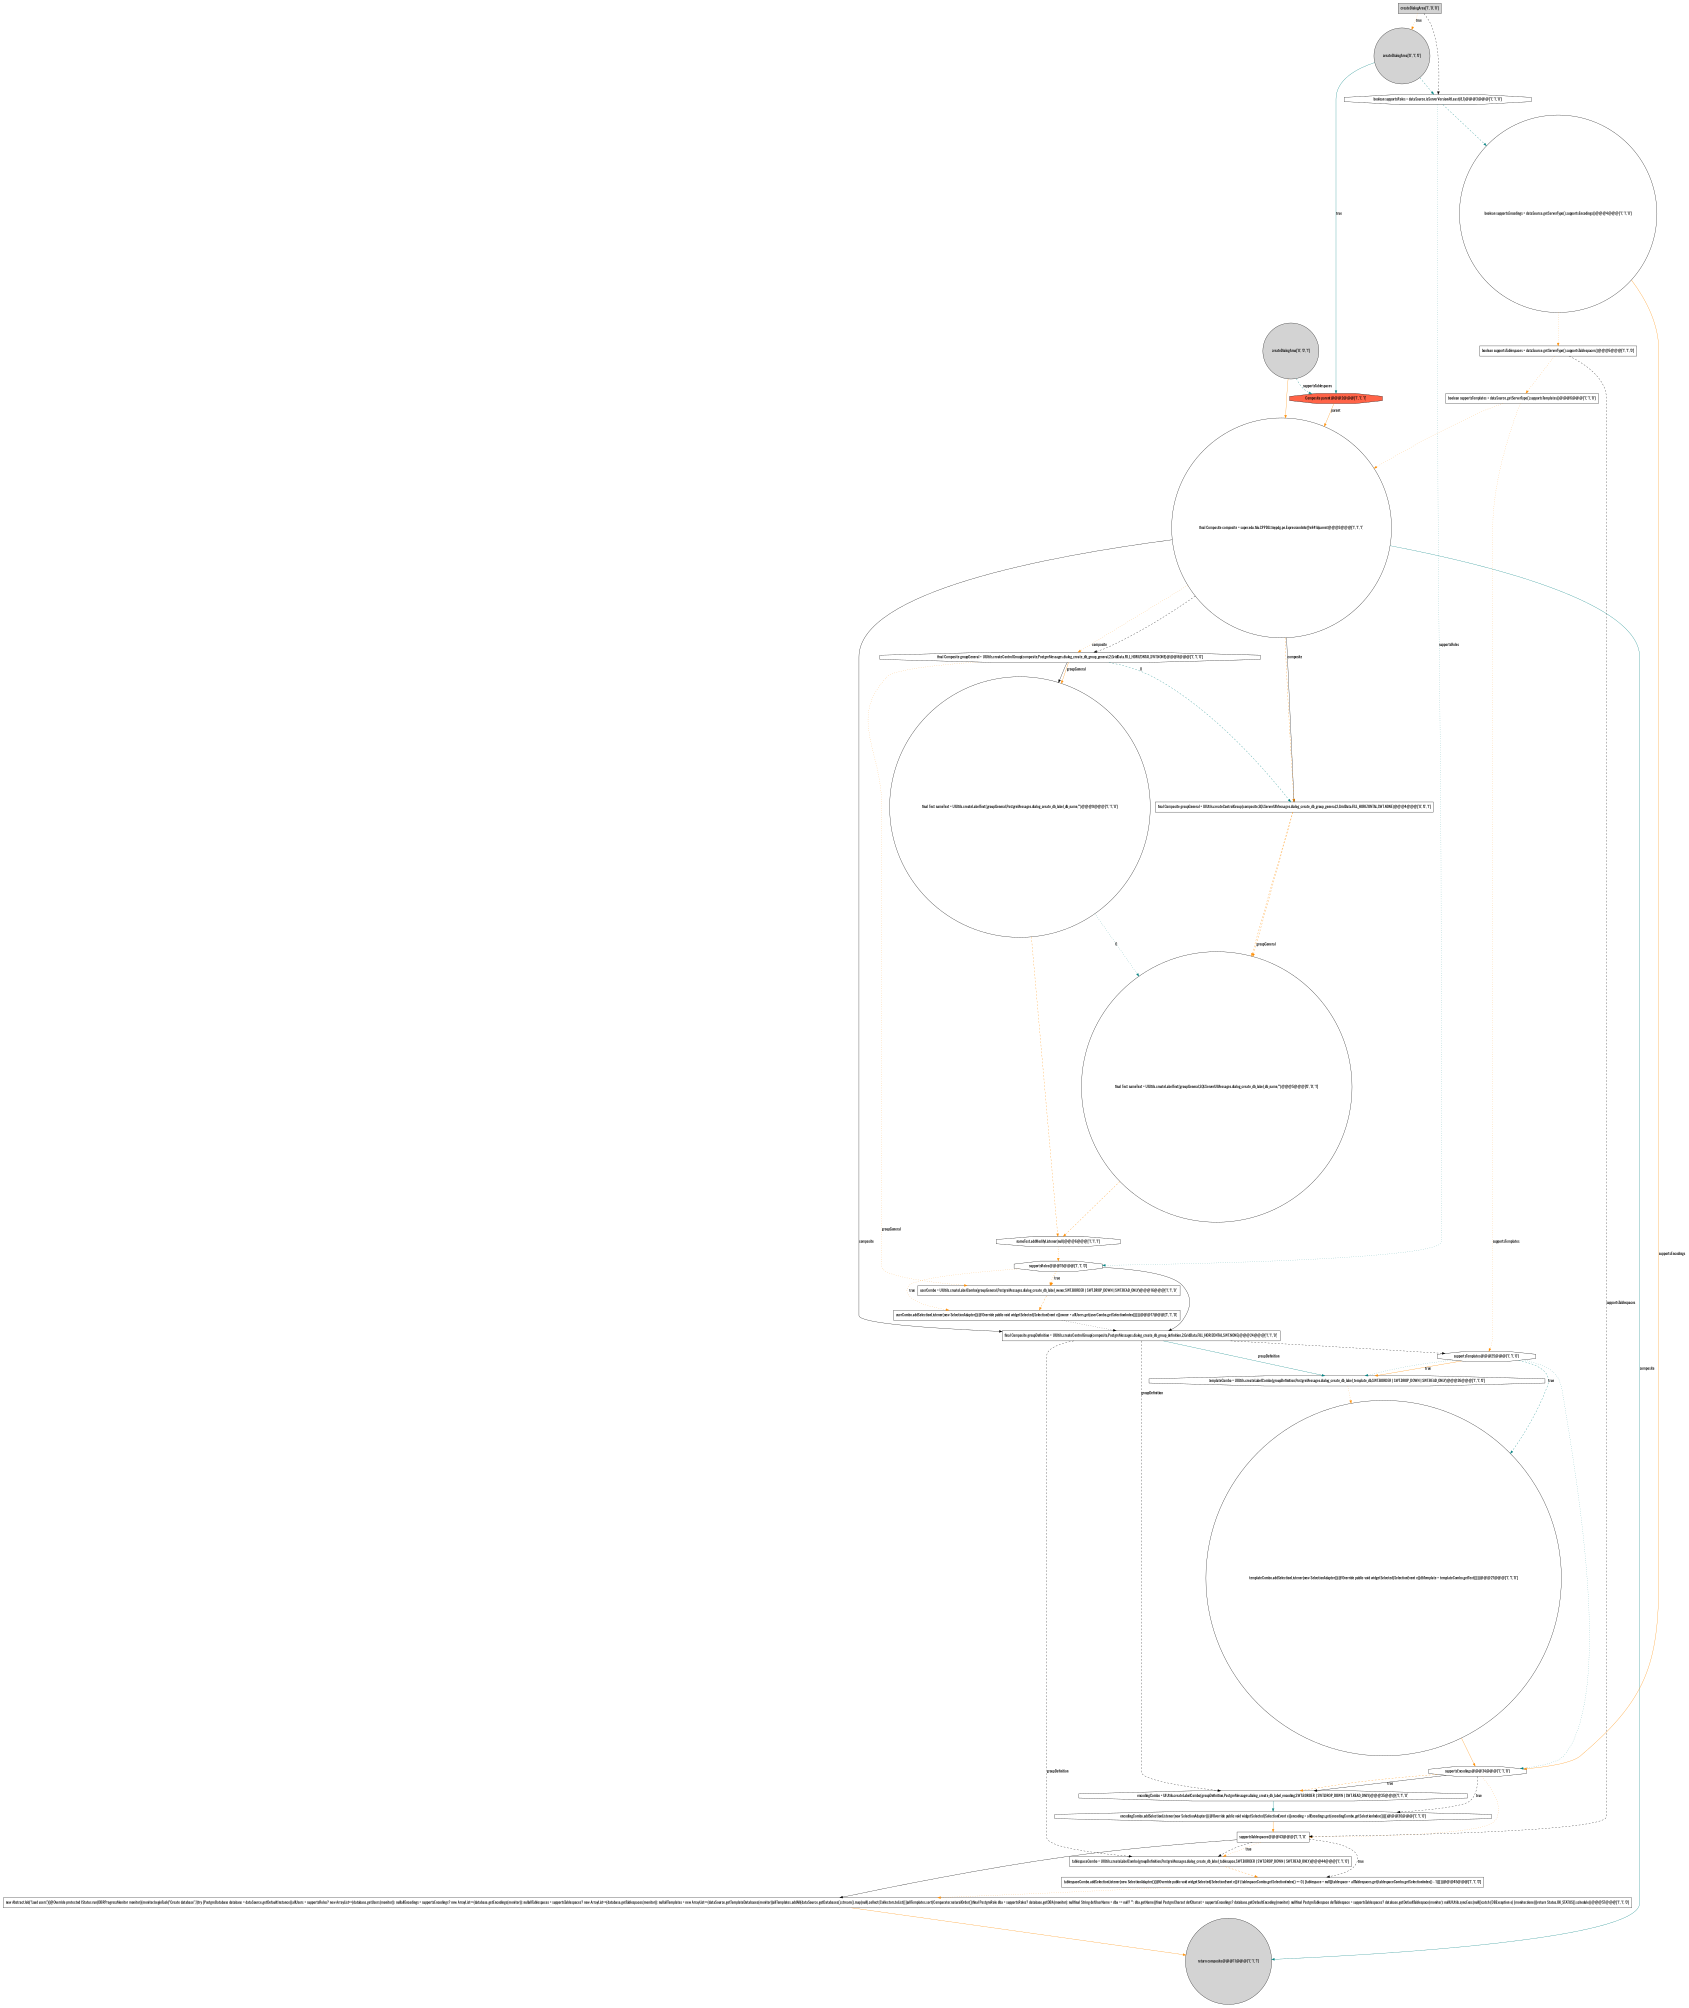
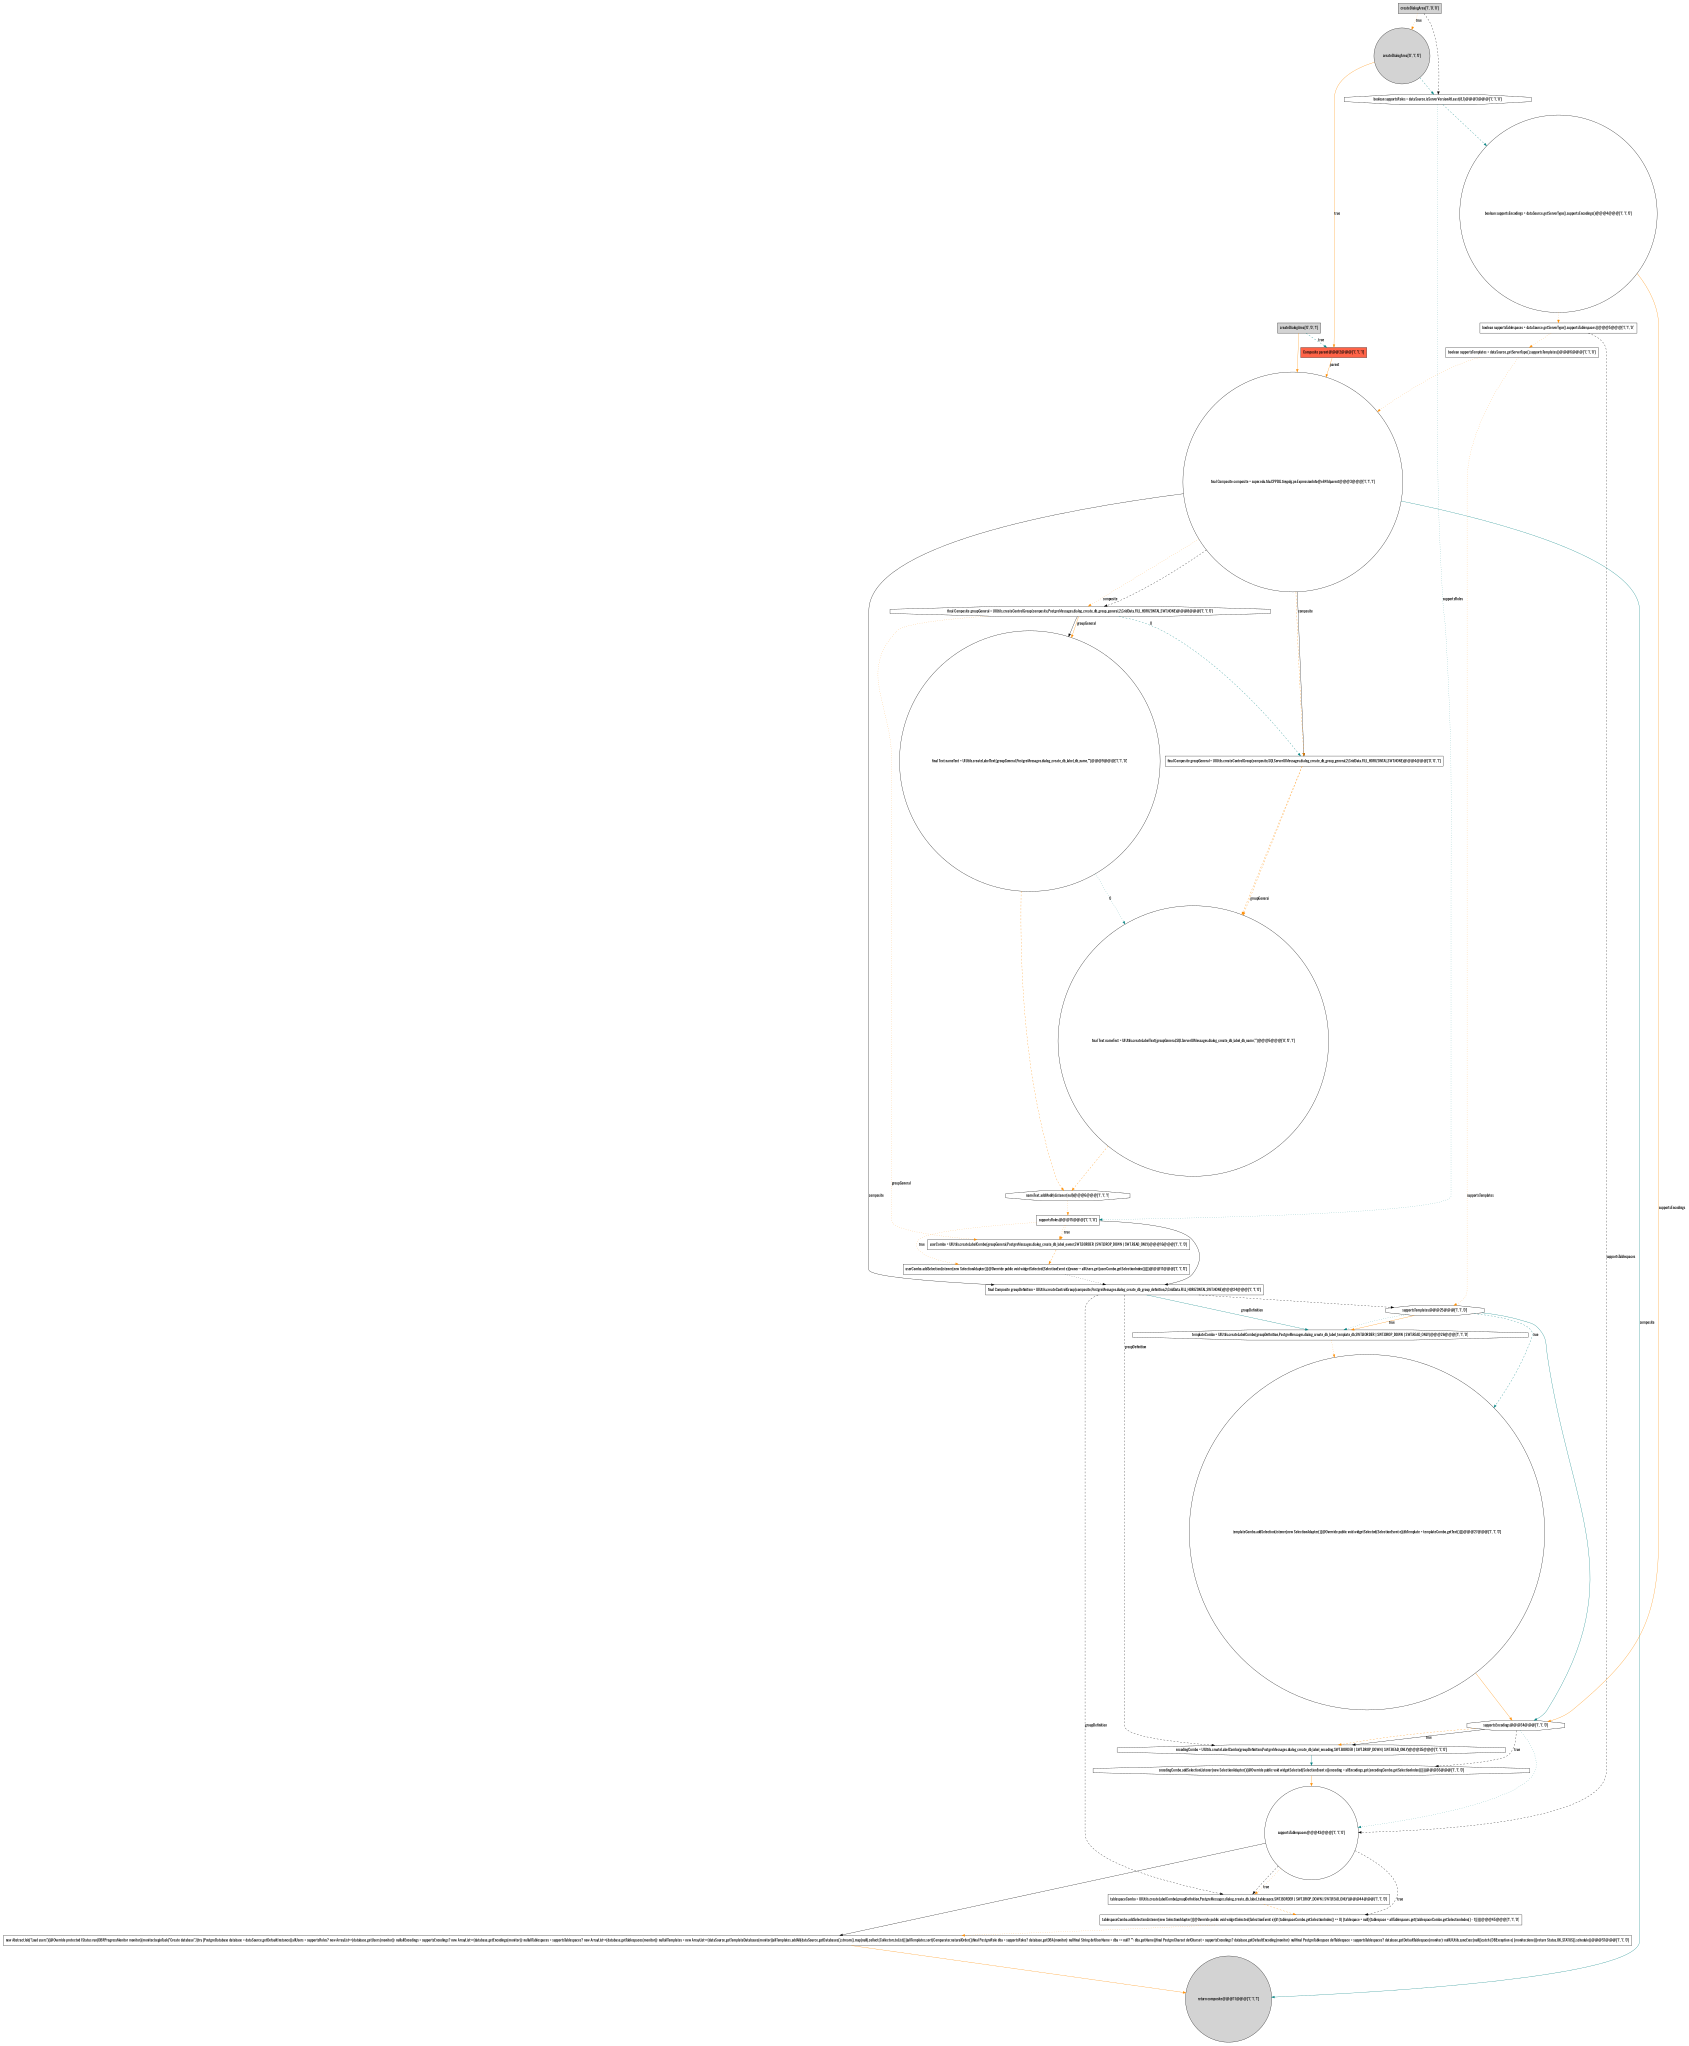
edge "createDialogArea['0', '1', '0']" -> "Composite parent@@@2@@@['1', '1', '1']": color teal -> darkorange
node "createDialogArea['0', '0', '1']": shape circle -> box
edge "createDialogArea['0', '0', '1']" -> "Composite parent@@@2@@@['1', '1', '1']": label "supportsTablespaces" -> "true"
node "Composite parent@@@2@@@['1', '1', '1']": shape octagon -> box
node "supportsRoles@@@15@@@['1', '1', '0']": shape octagon -> box
edge "supportsTemplates@@@25@@@['1', '1', '0']" -> "supportsEncodings@@@34@@@['1', '1', '0']": style dotted -> solid
edge "supportsEncodings@@@34@@@['1', '1', '0']" -> "supportsTablespaces@@@43@@@['1', '1', '0']": color darkorange -> teal
node "supportsTablespaces@@@43@@@['1', '1', '0']": shape box -> circle
